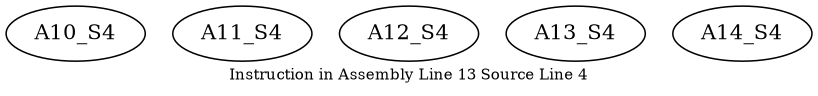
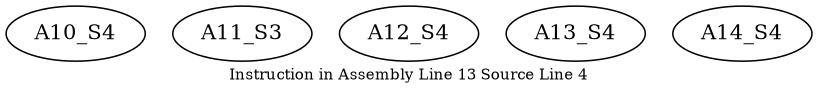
node "A11_S4": label "A11_S4" -> "A11_S3"
